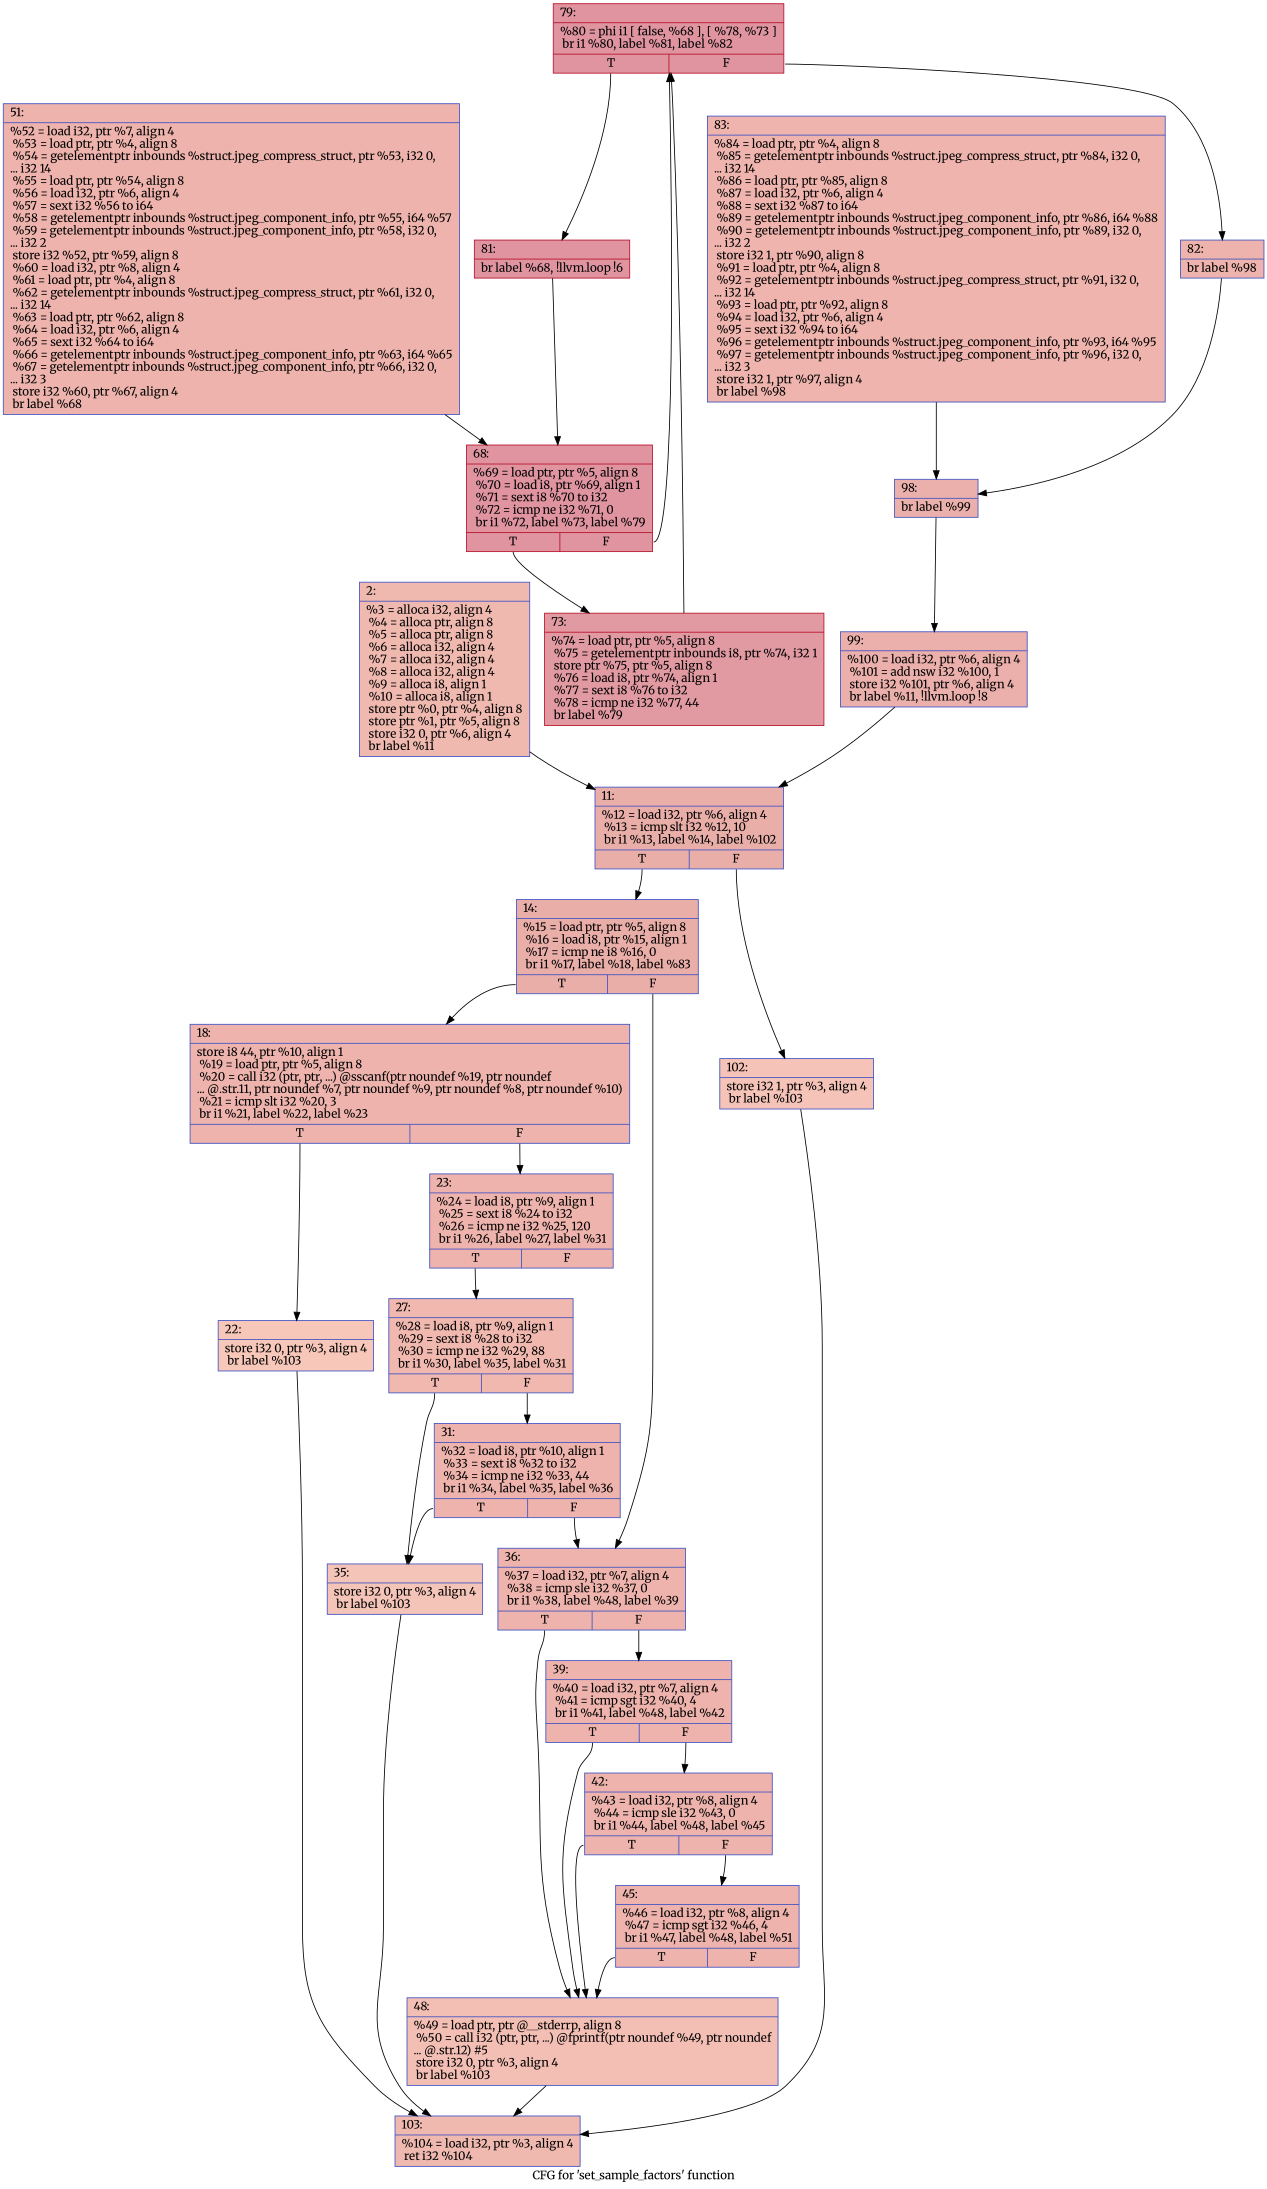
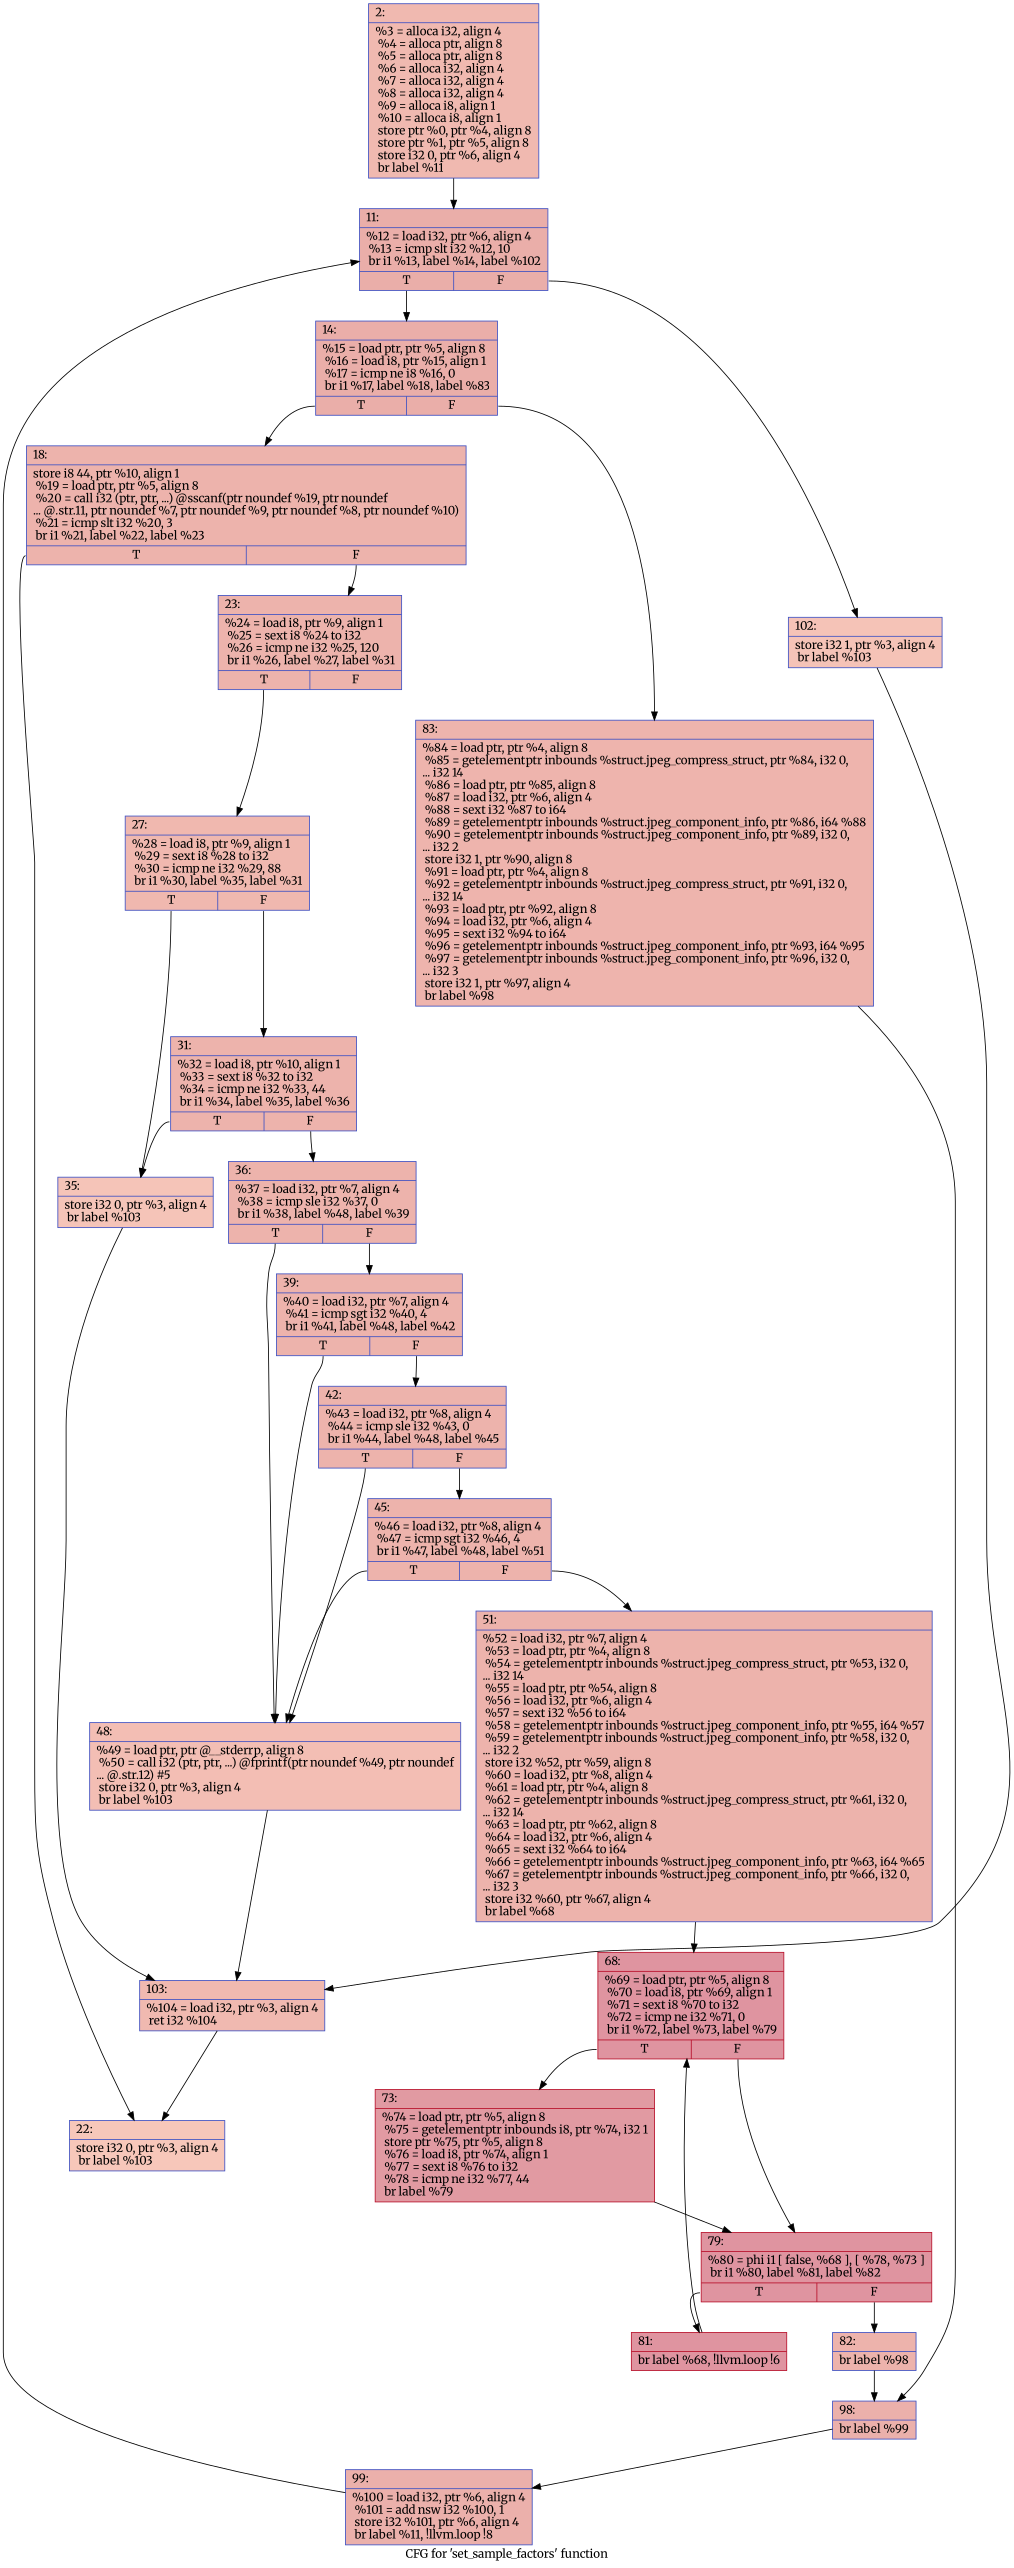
edge "14:" -> "36:": now "14:" -> "83:"
edge "45:" -> "51:": added
edge "22:" -> "103:": reversed
